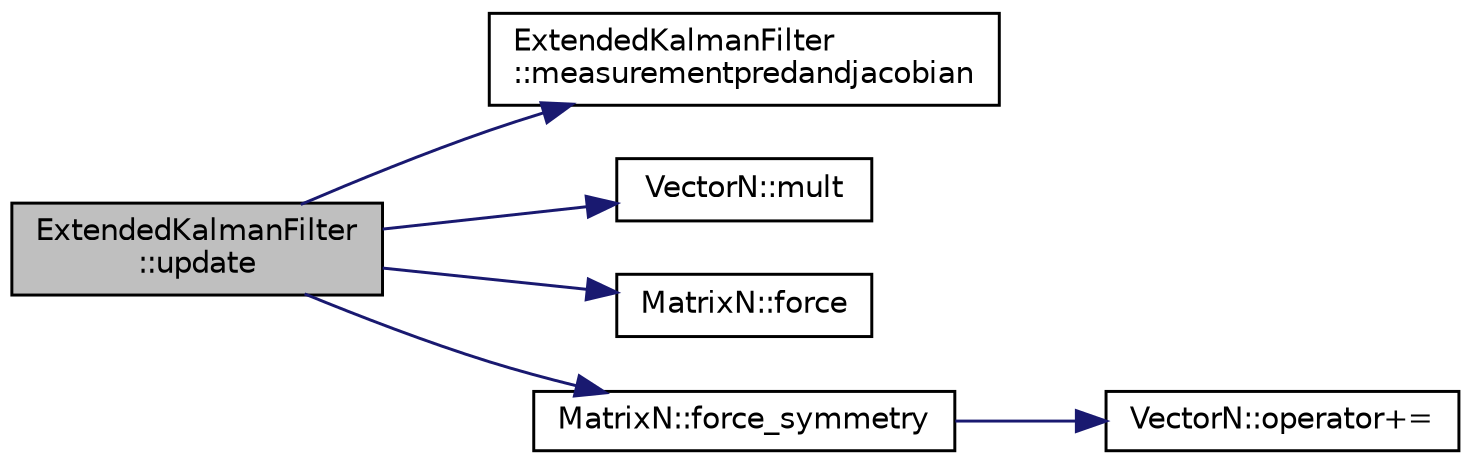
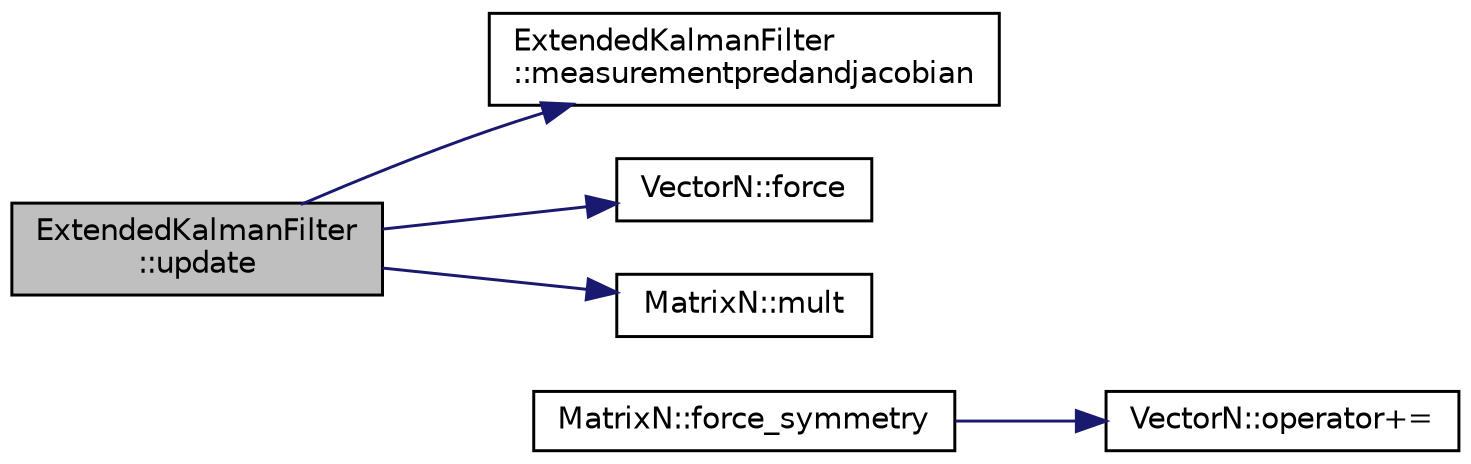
node "VectorN::mult": label "VectorN::mult" -> "VectorN::force"
node "MatrixN::force": label "MatrixN::force" -> "MatrixN::mult"
edge "ExtendedKalmanFilter ::update" -> "MatrixN::force_symmetry": removed
